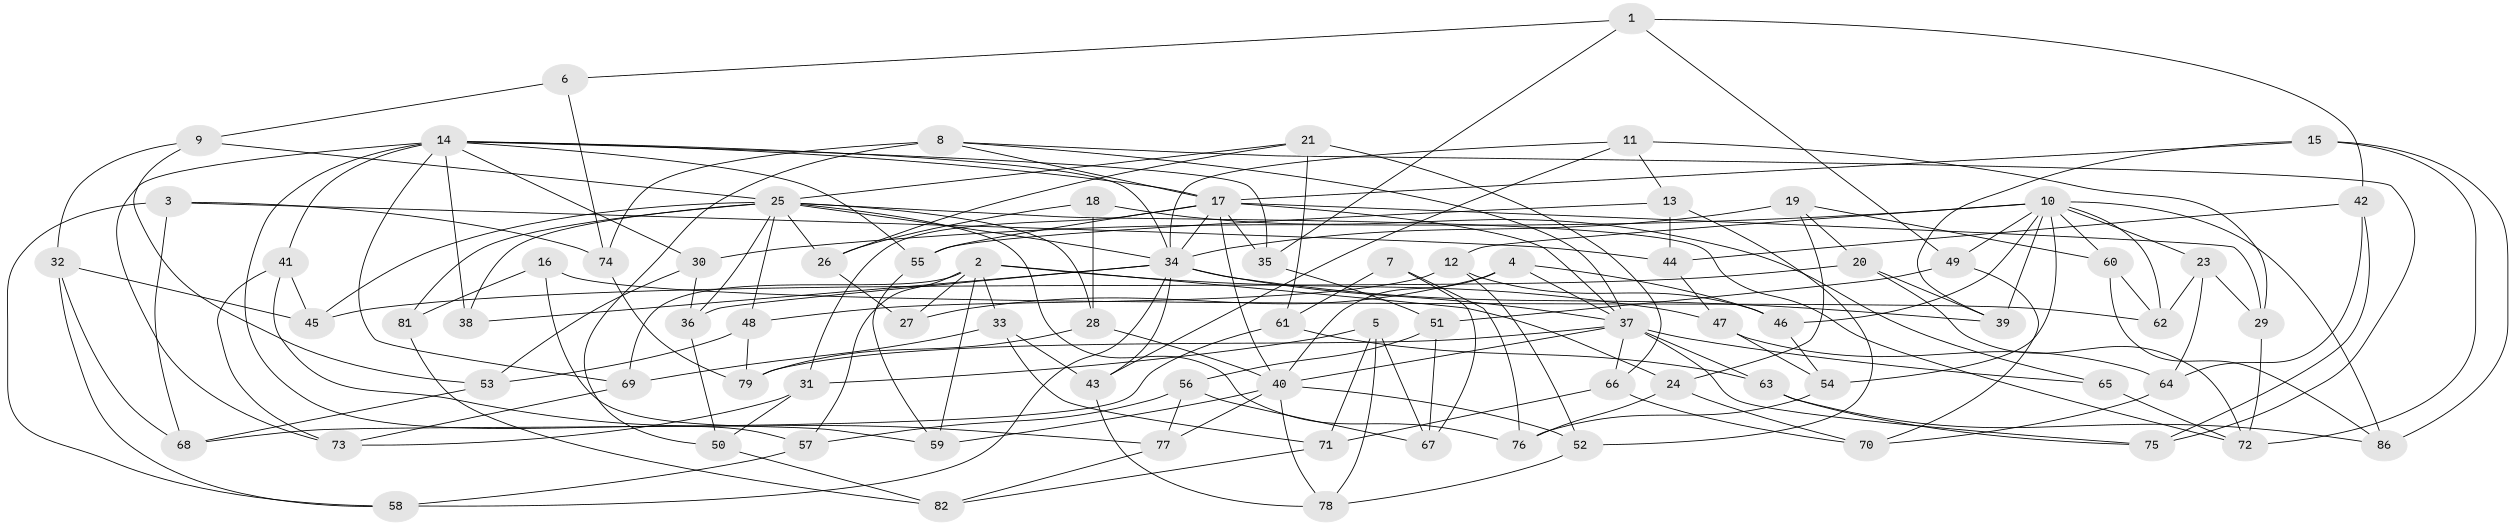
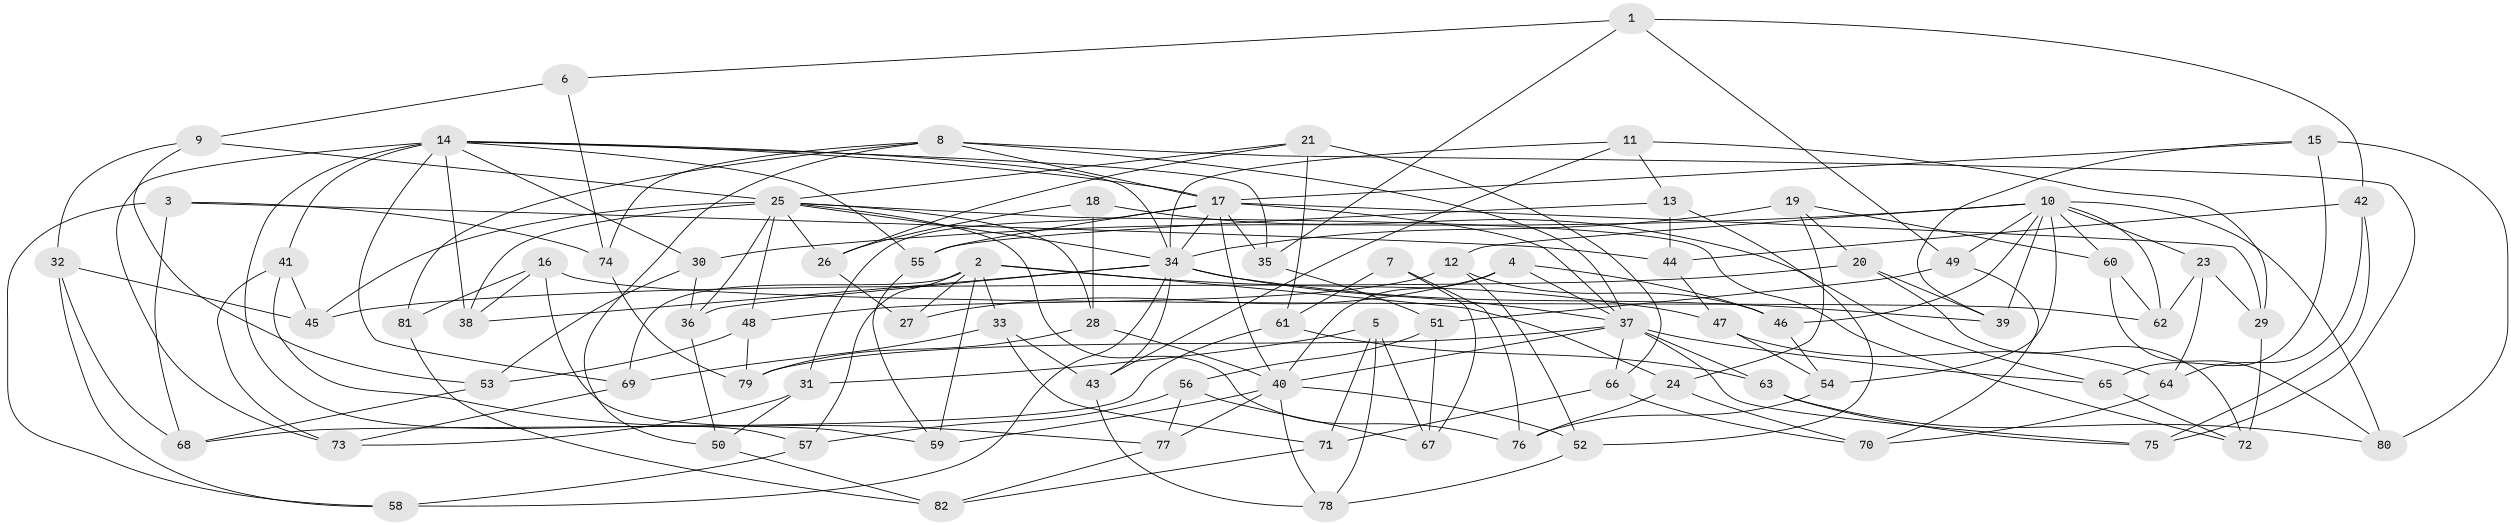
edge "25" -- "81": now "8" -- "81"
edge "16" -- "38": added
edge "15" -- "72": now "15" -- "65"
node "86": label "86" -> "80"
